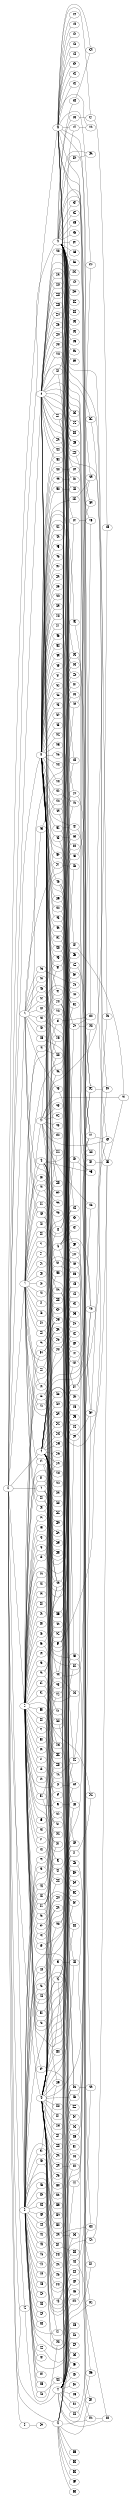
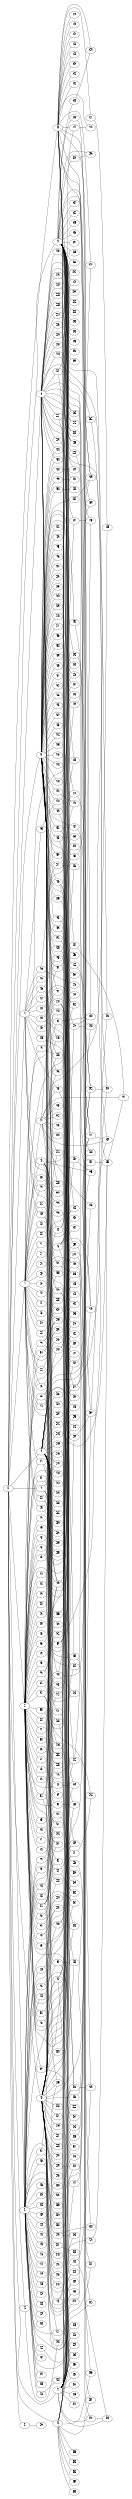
edge "370" -- "421": now "370" -- "409"
node "188": removed
edge "241" -- "4": now "241" -- "146"
edge "2" -- "69": now "92" -- "69"
edge "416" -- "111": now "445" -- "111"
node "323": removed
